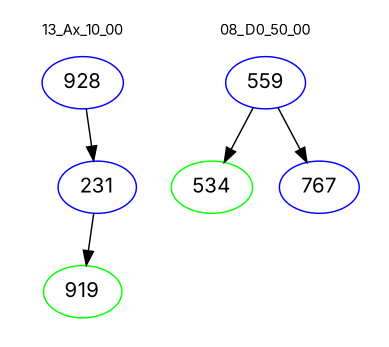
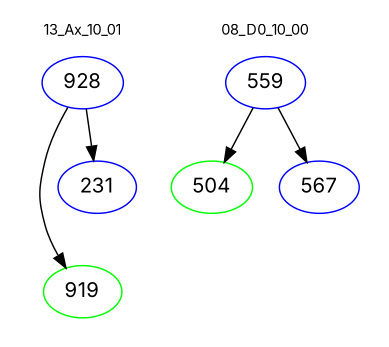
cluster "13_Ax_10_00": label "13_Ax_10_00" -> "13_Ax_10_01"
cluster "08_D0_50_00": label "08_D0_50_00" -> "08_D0_10_00"
node "534": label "534" -> "504"
node "767": label "767" -> "567"
edge "231" -> "919": now "928" -> "919"
